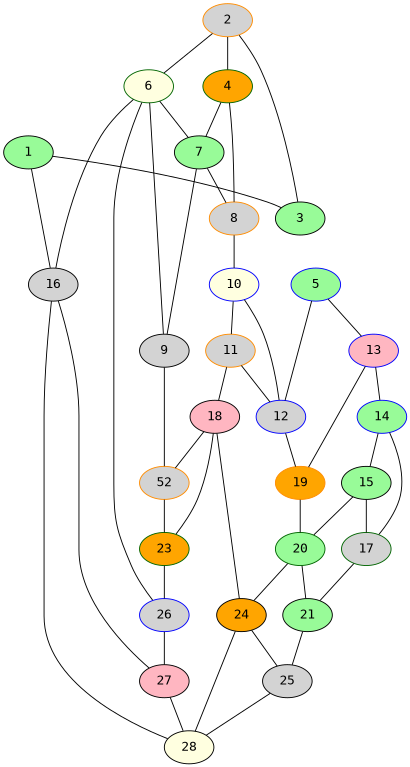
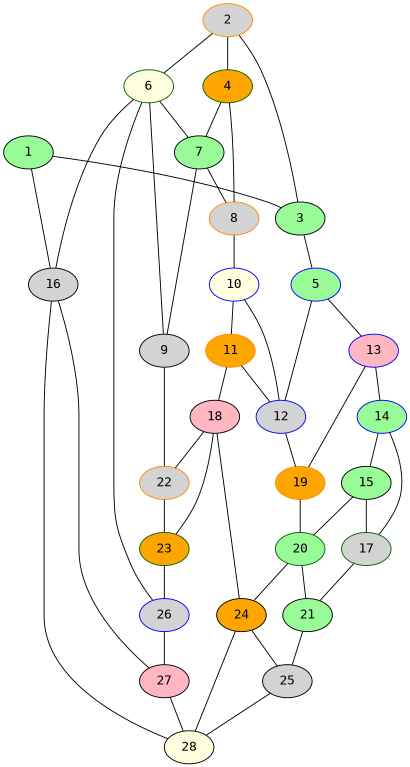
edge "3" -- "5": added
node "11": fillcolor lightgrey -> orange
node "52": label "52" -> "22"
